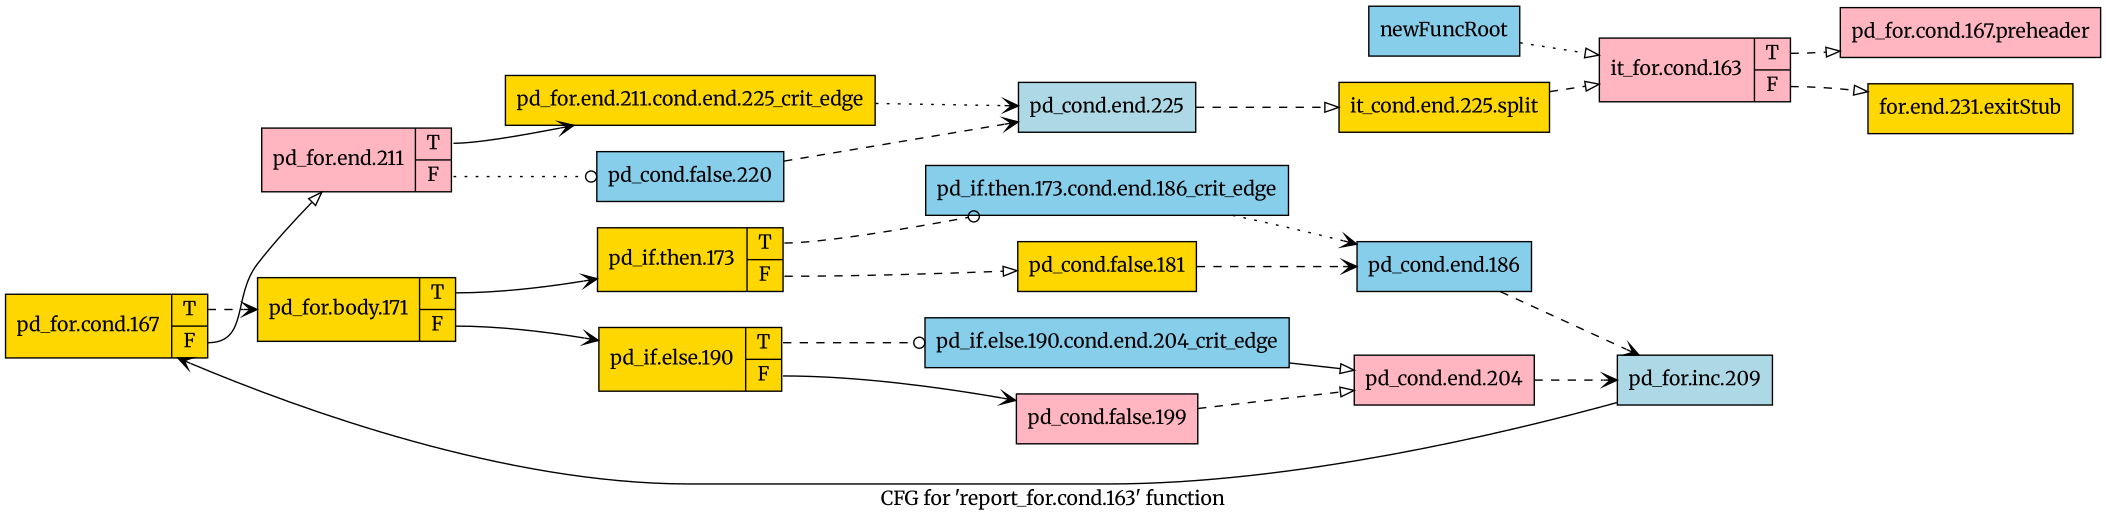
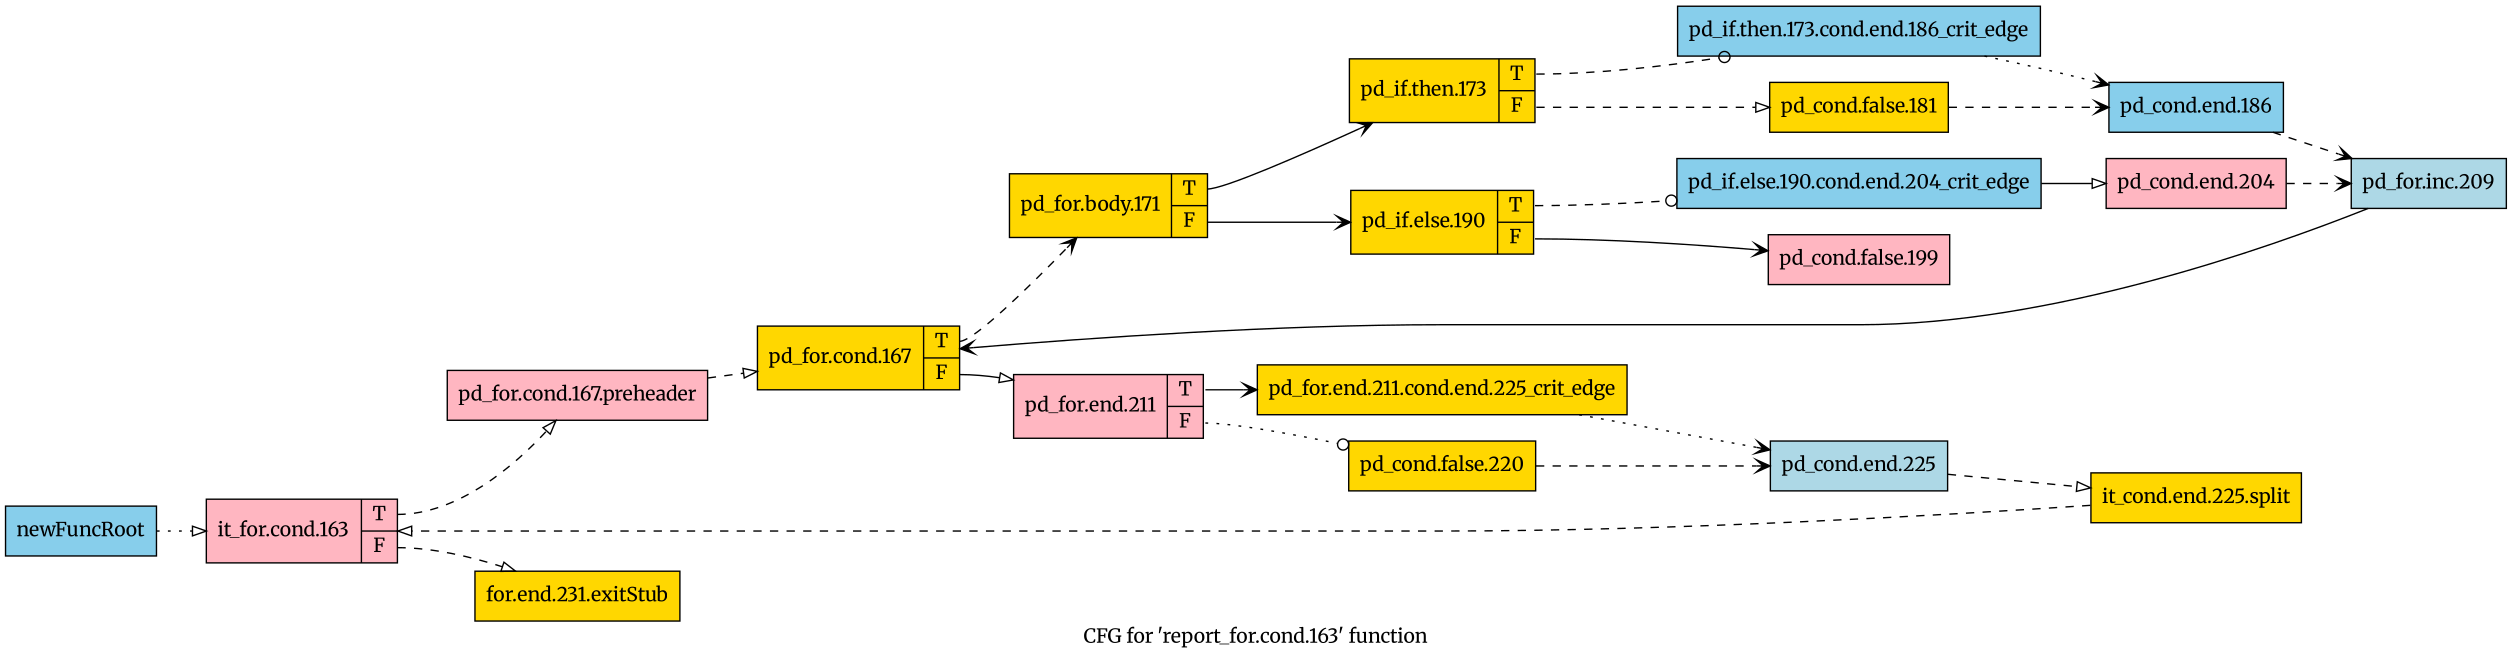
node "pd_cond.false.220": fillcolor skyblue -> gold
edge "pd_for.cond.167.preheader" -> "pd_for.cond.167": added
edge "pd_cond.false.199" -> "pd_cond.end.204": removed
